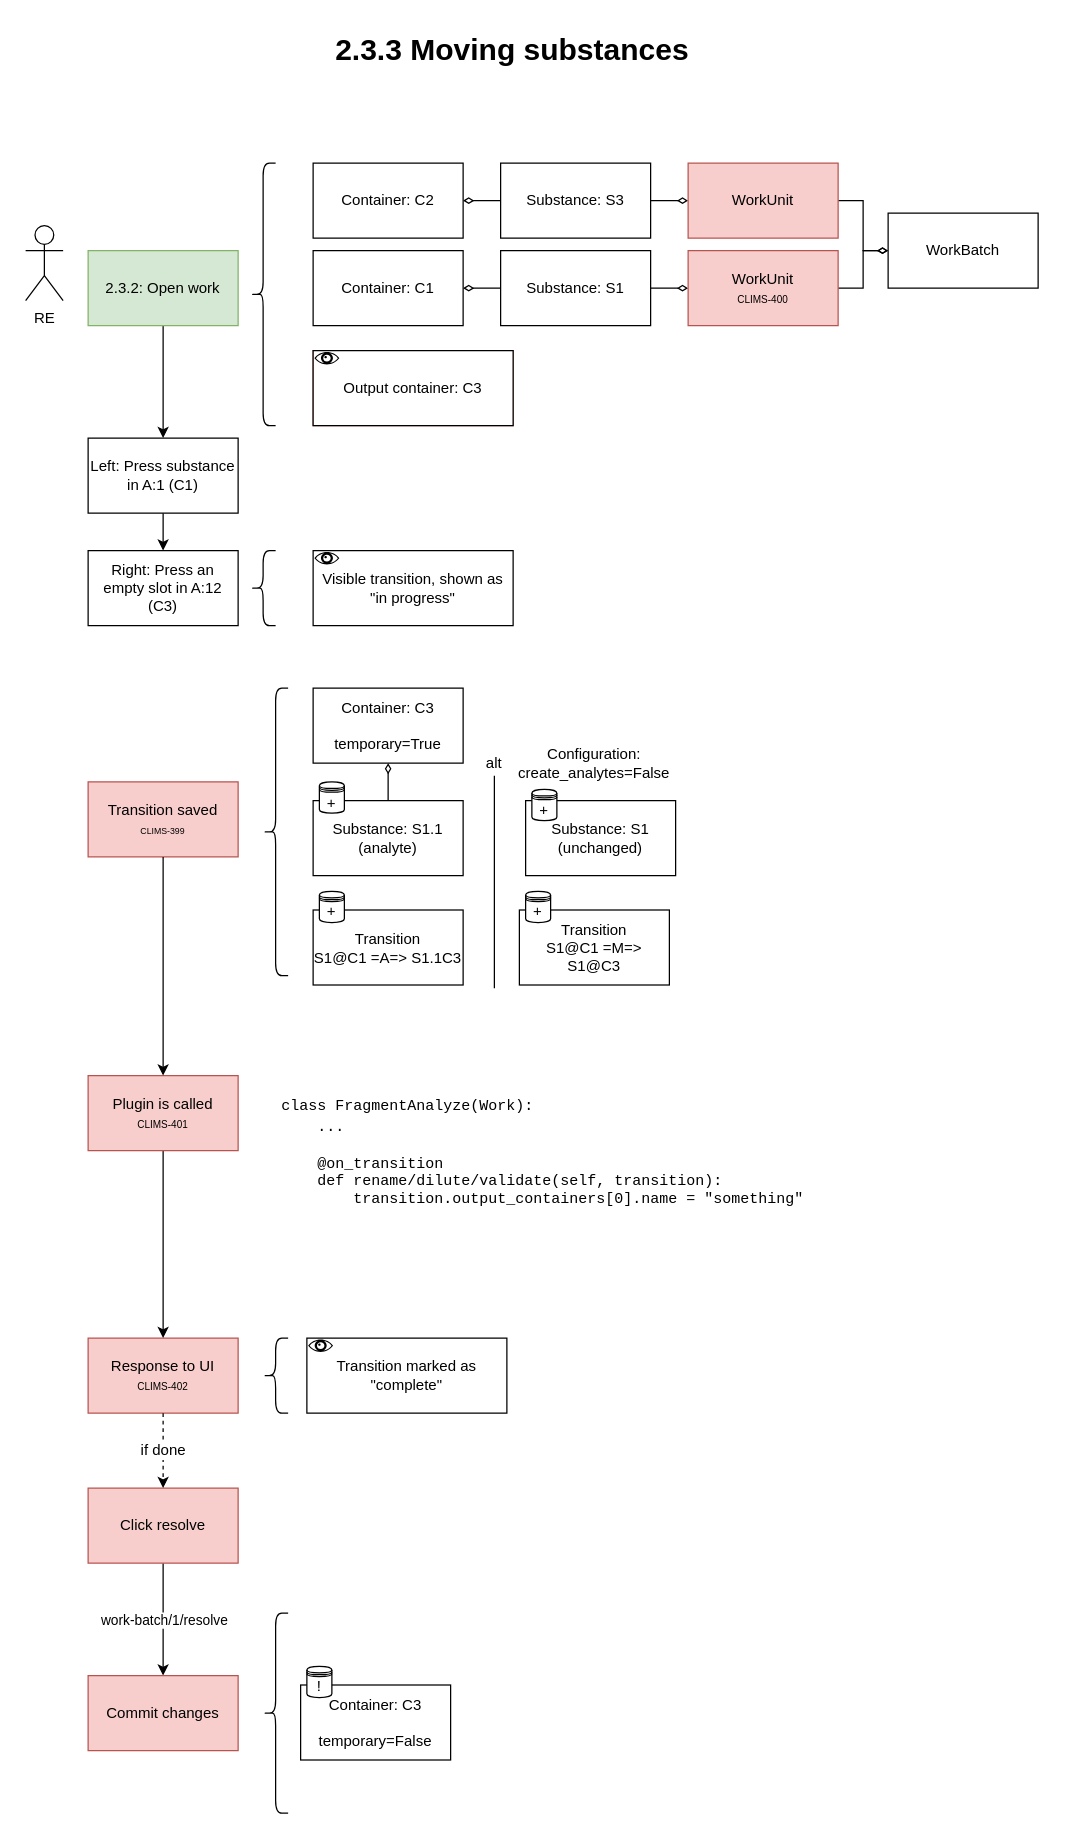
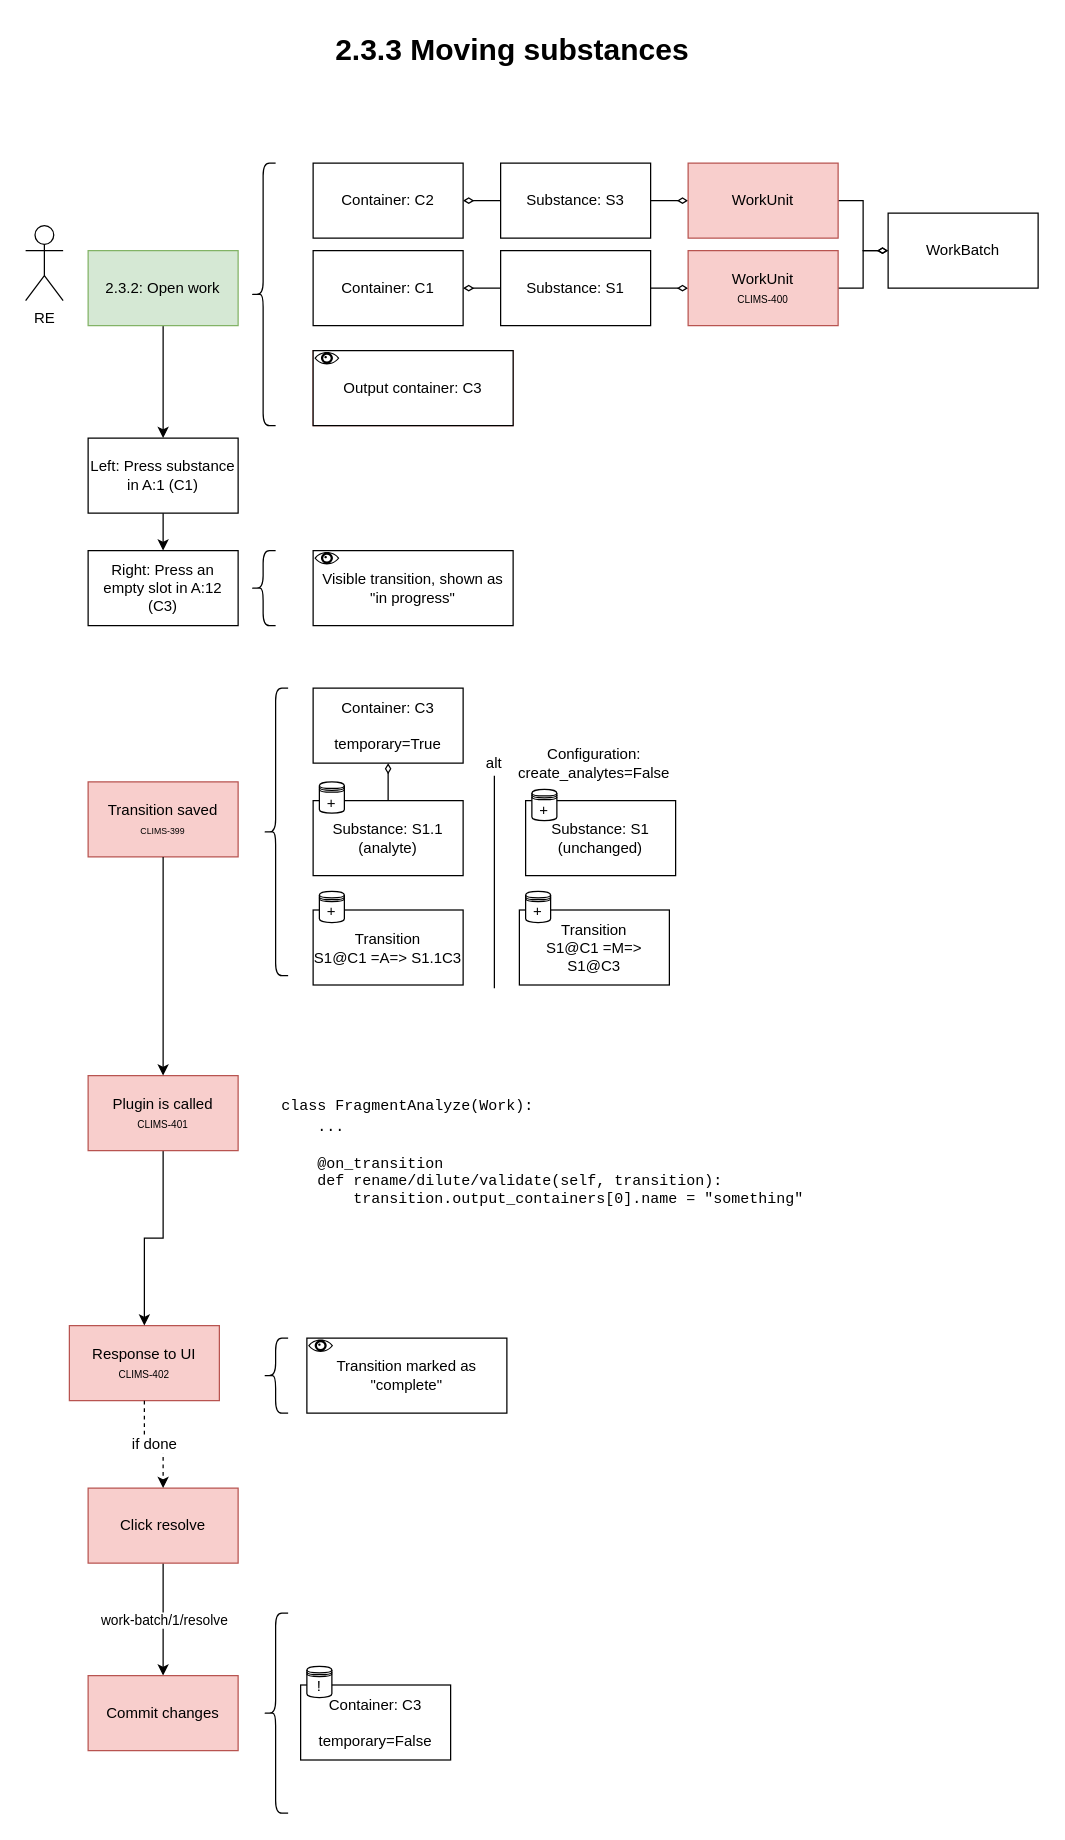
node "Response to UI CLIMS-402": moved (163, 1376) -> (144, 1363)
